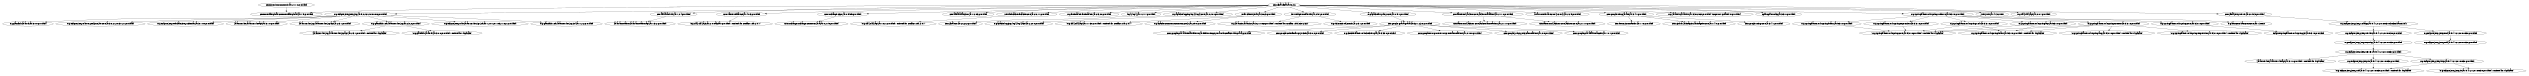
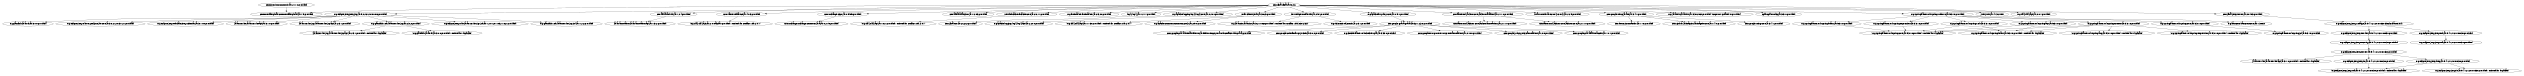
node "eclipse.springframework:spring-jcl:jar:5.3.18:provided": label "eclipse.springframework:spring-jcl:jar:5.3.18:provided" -> "org.springframework:spring-jcl:jar:5.3.18:provided"
